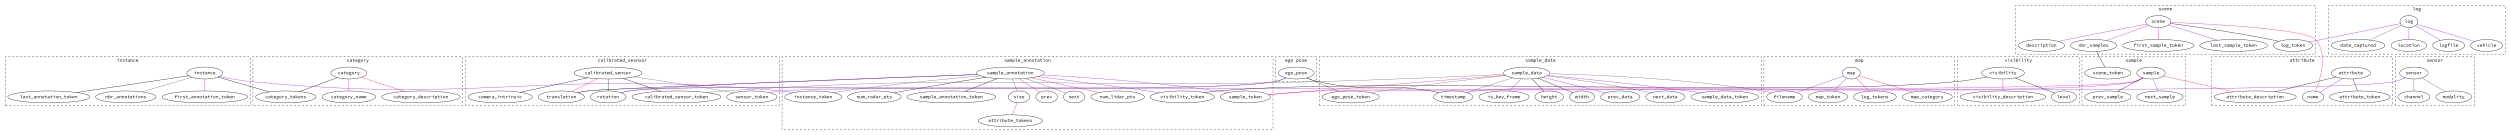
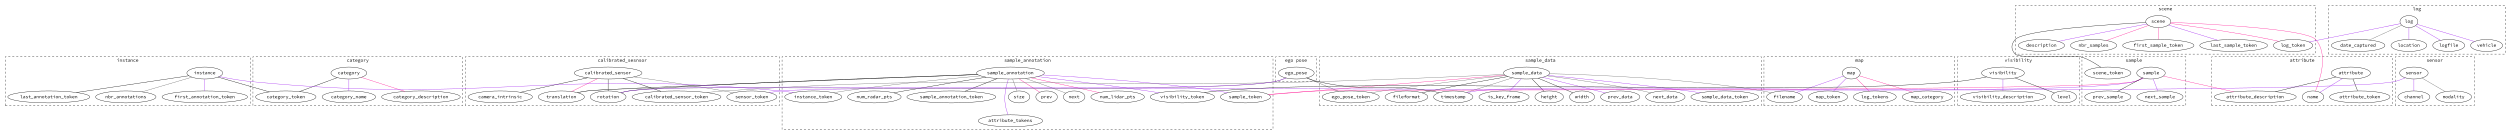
edge "scene" -- "log_token": color black -> deeppink
edge "nbr_samples" -- "scene_token": now "scene" -- "scene_token"
edge "sample_annotation" -- "rotation": color purple -> black
node "category_tokens": label "category_tokens" -> "category_token"
node "fileformat": added
edge "size" -- "attribute_tokens": now "sample_annotation" -- "attribute_tokens"
